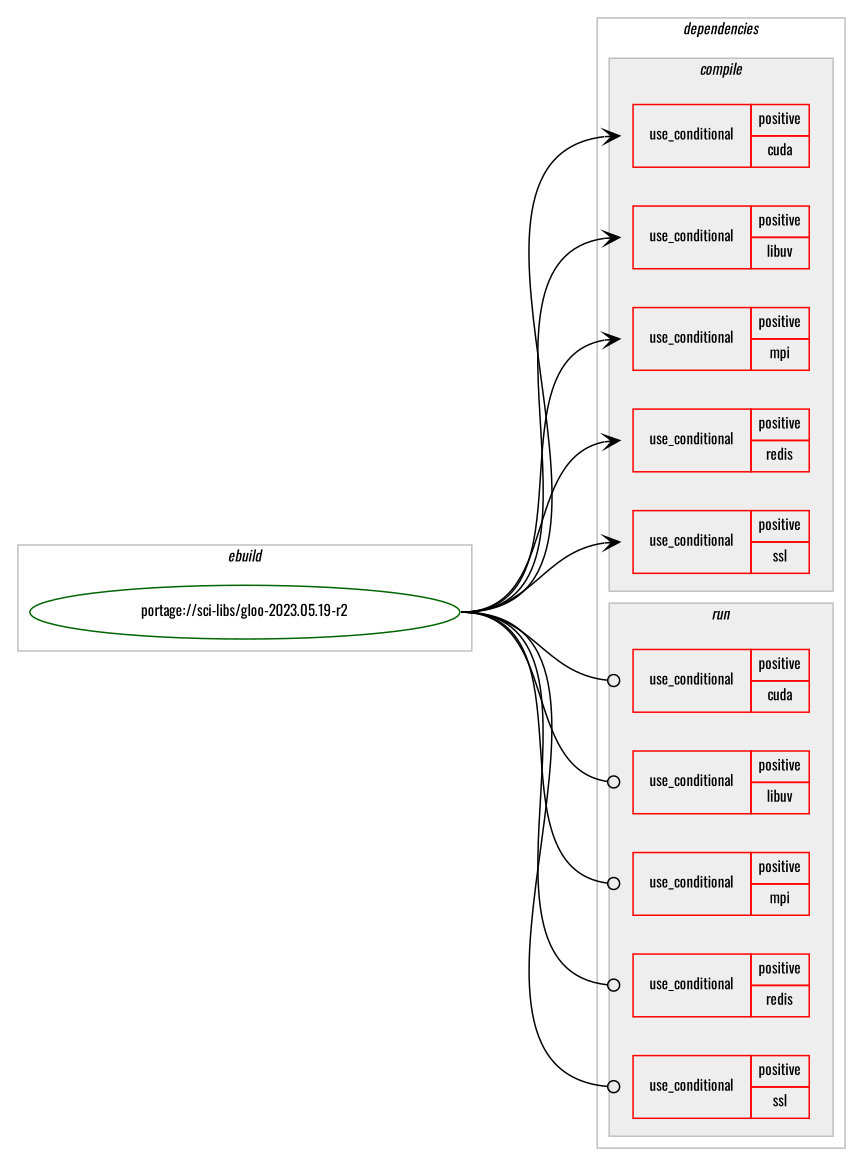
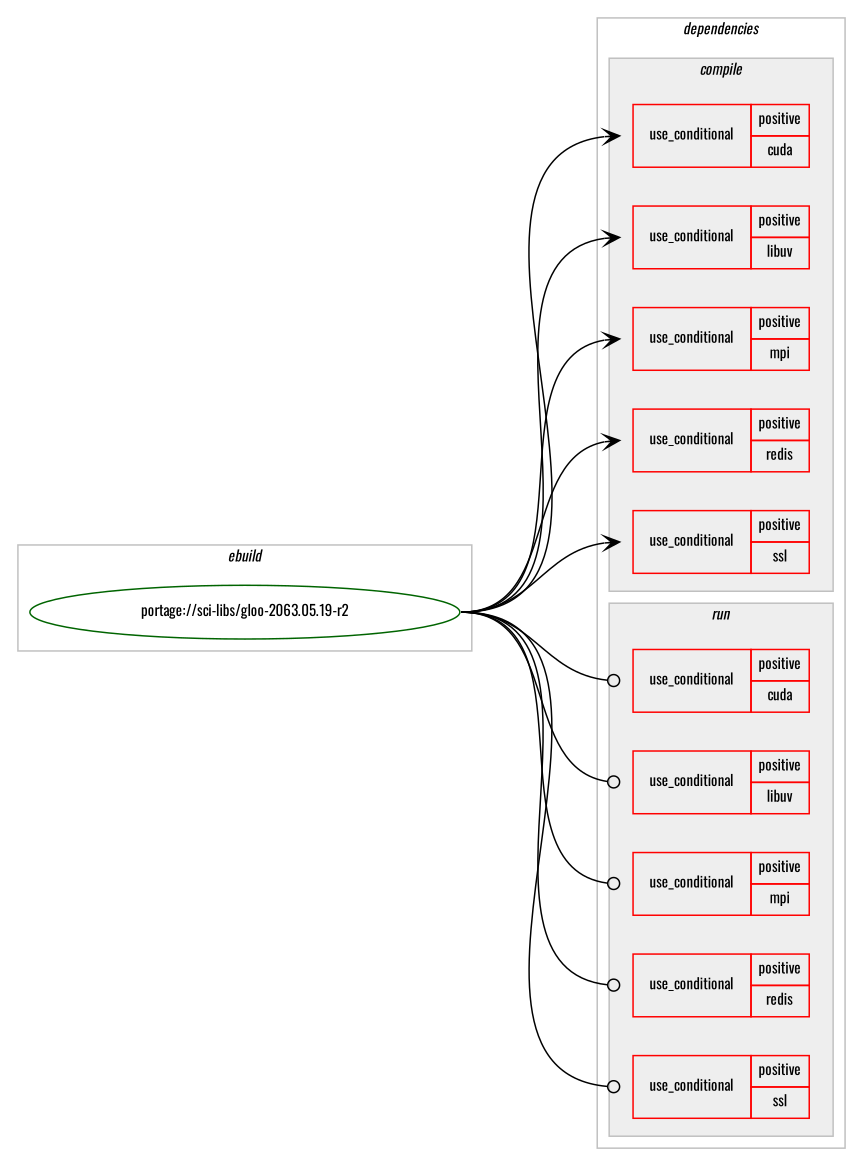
node "portage://sci-libs/gloo-2023.05.19-r2": label "portage://sci-libs/gloo-2023.05.19-r2" -> "portage://sci-libs/gloo-2063.05.19-r2"
